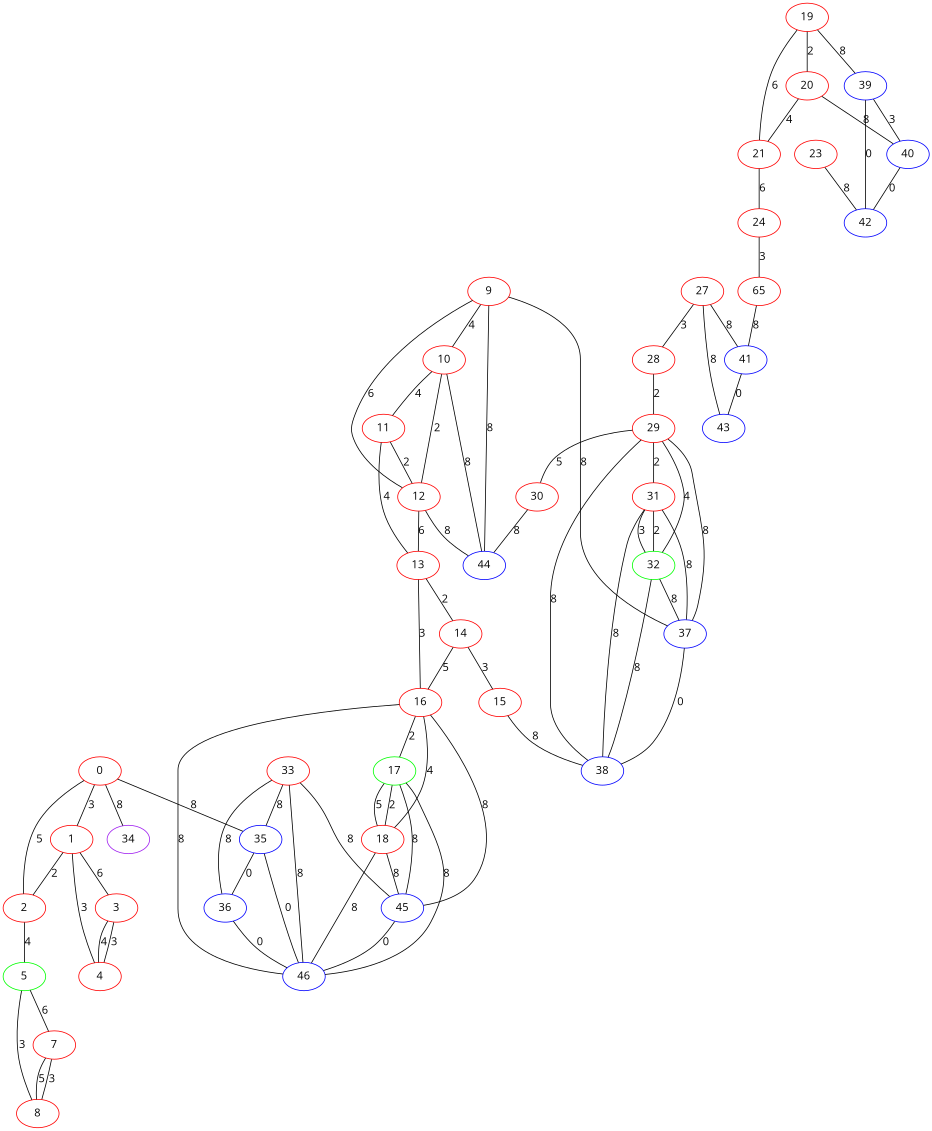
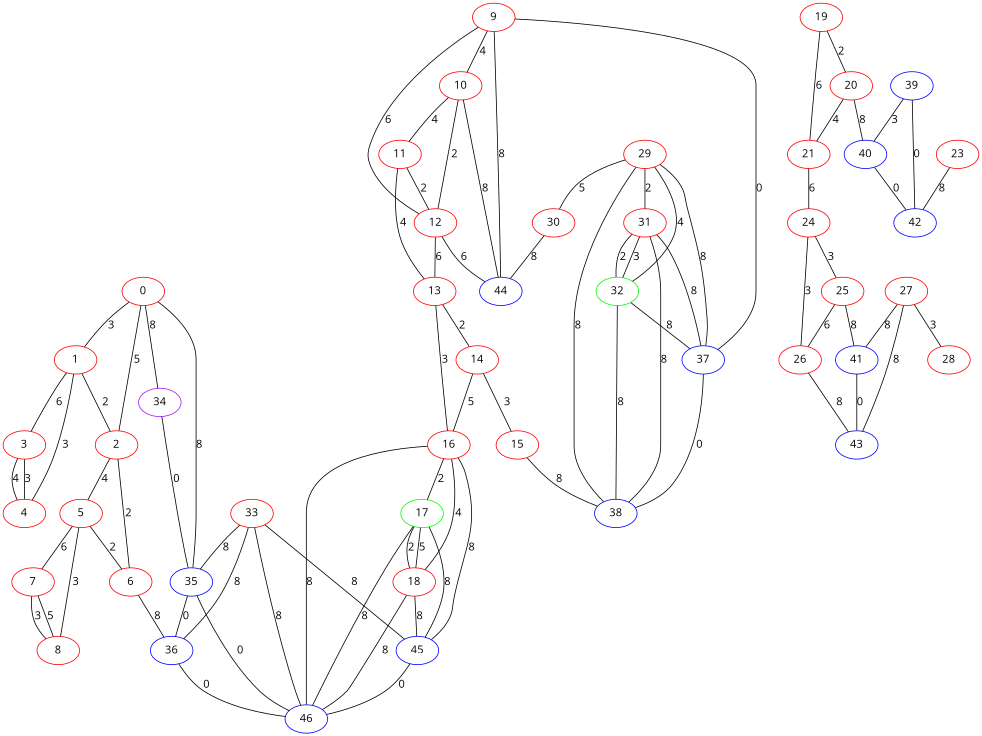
edge "19" -- "39": removed, label "8"
node "65": label "65" -> "25"
node "26": added
edge "28" -- "29": removed, label "2"
edge "9" -- "37": label "8" -> "0"
edge "34" -- "35": added, label "0"
edge "12" -- "44": label "8" -> "6"
node "6": added
node "5": color green -> red
